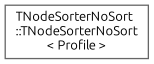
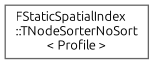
node "TNodeSorterNoSort ::TNodeSorterNoSort < Profile >": label "TNodeSorterNoSort ::TNodeSorterNoSort < Profile >" -> "FStaticSpatialIndex ::TNodeSorterNoSort < Profile >"
